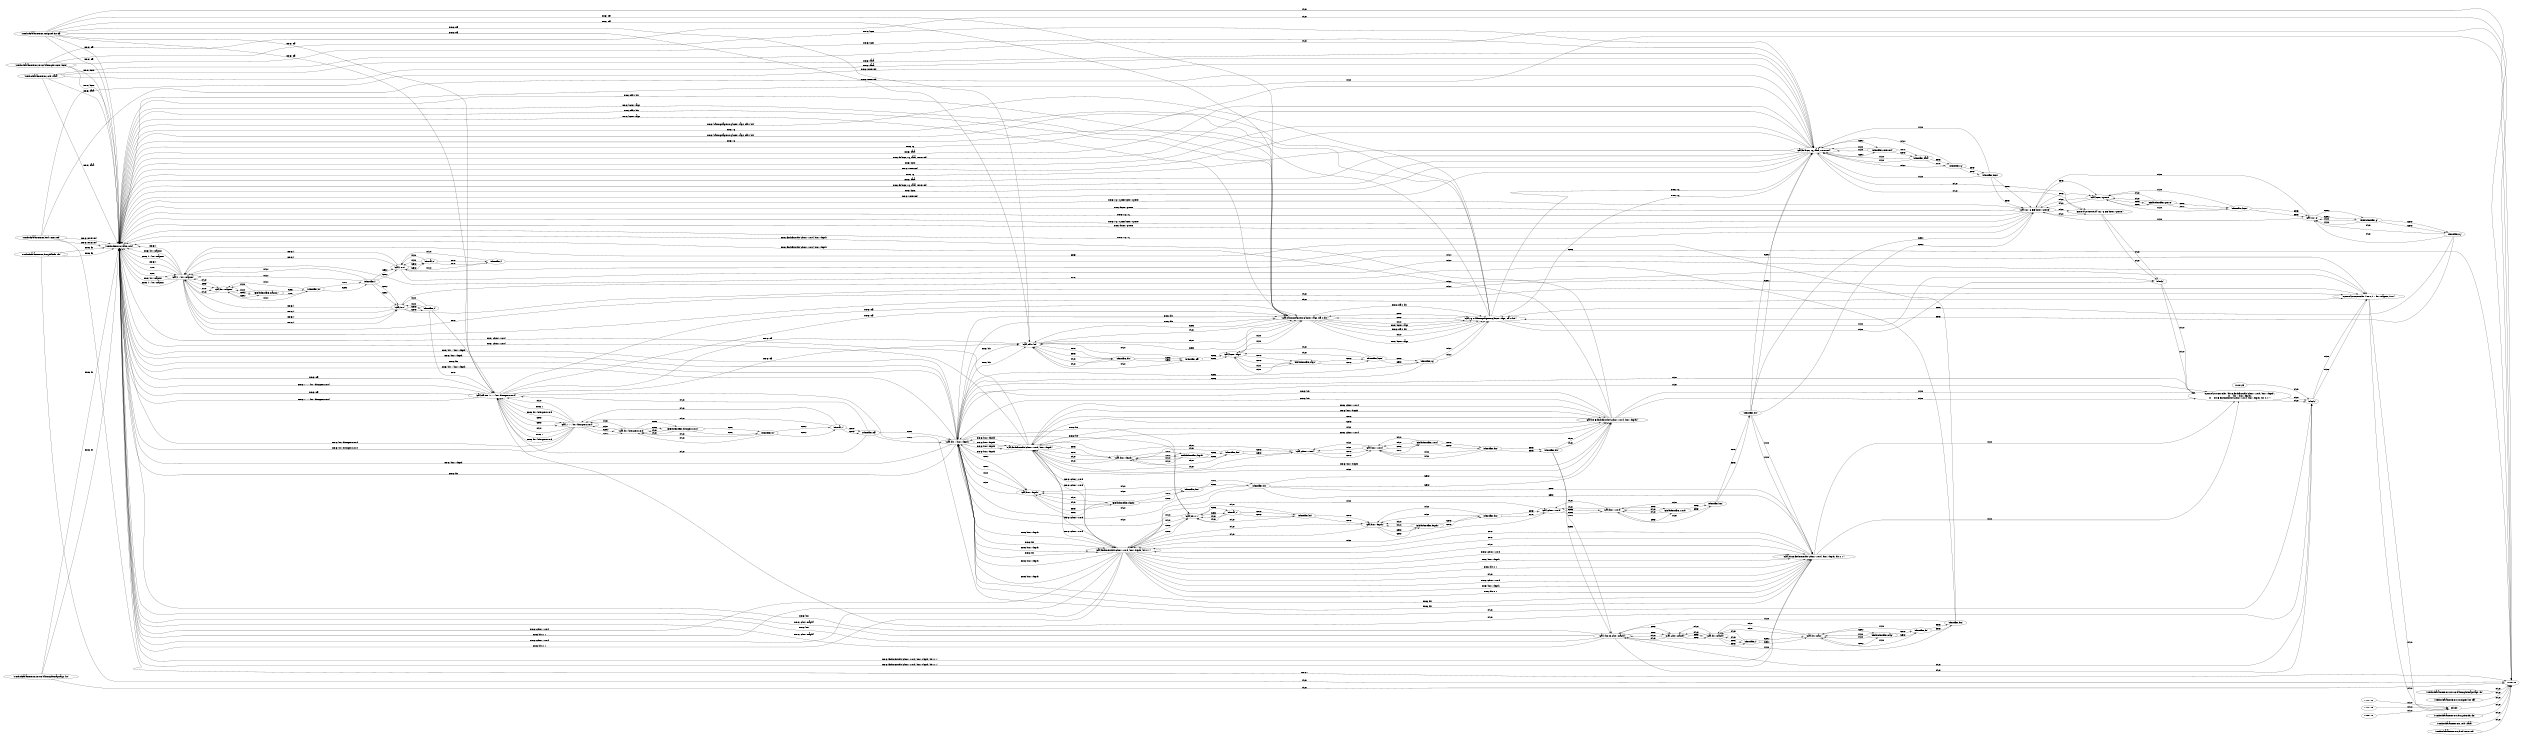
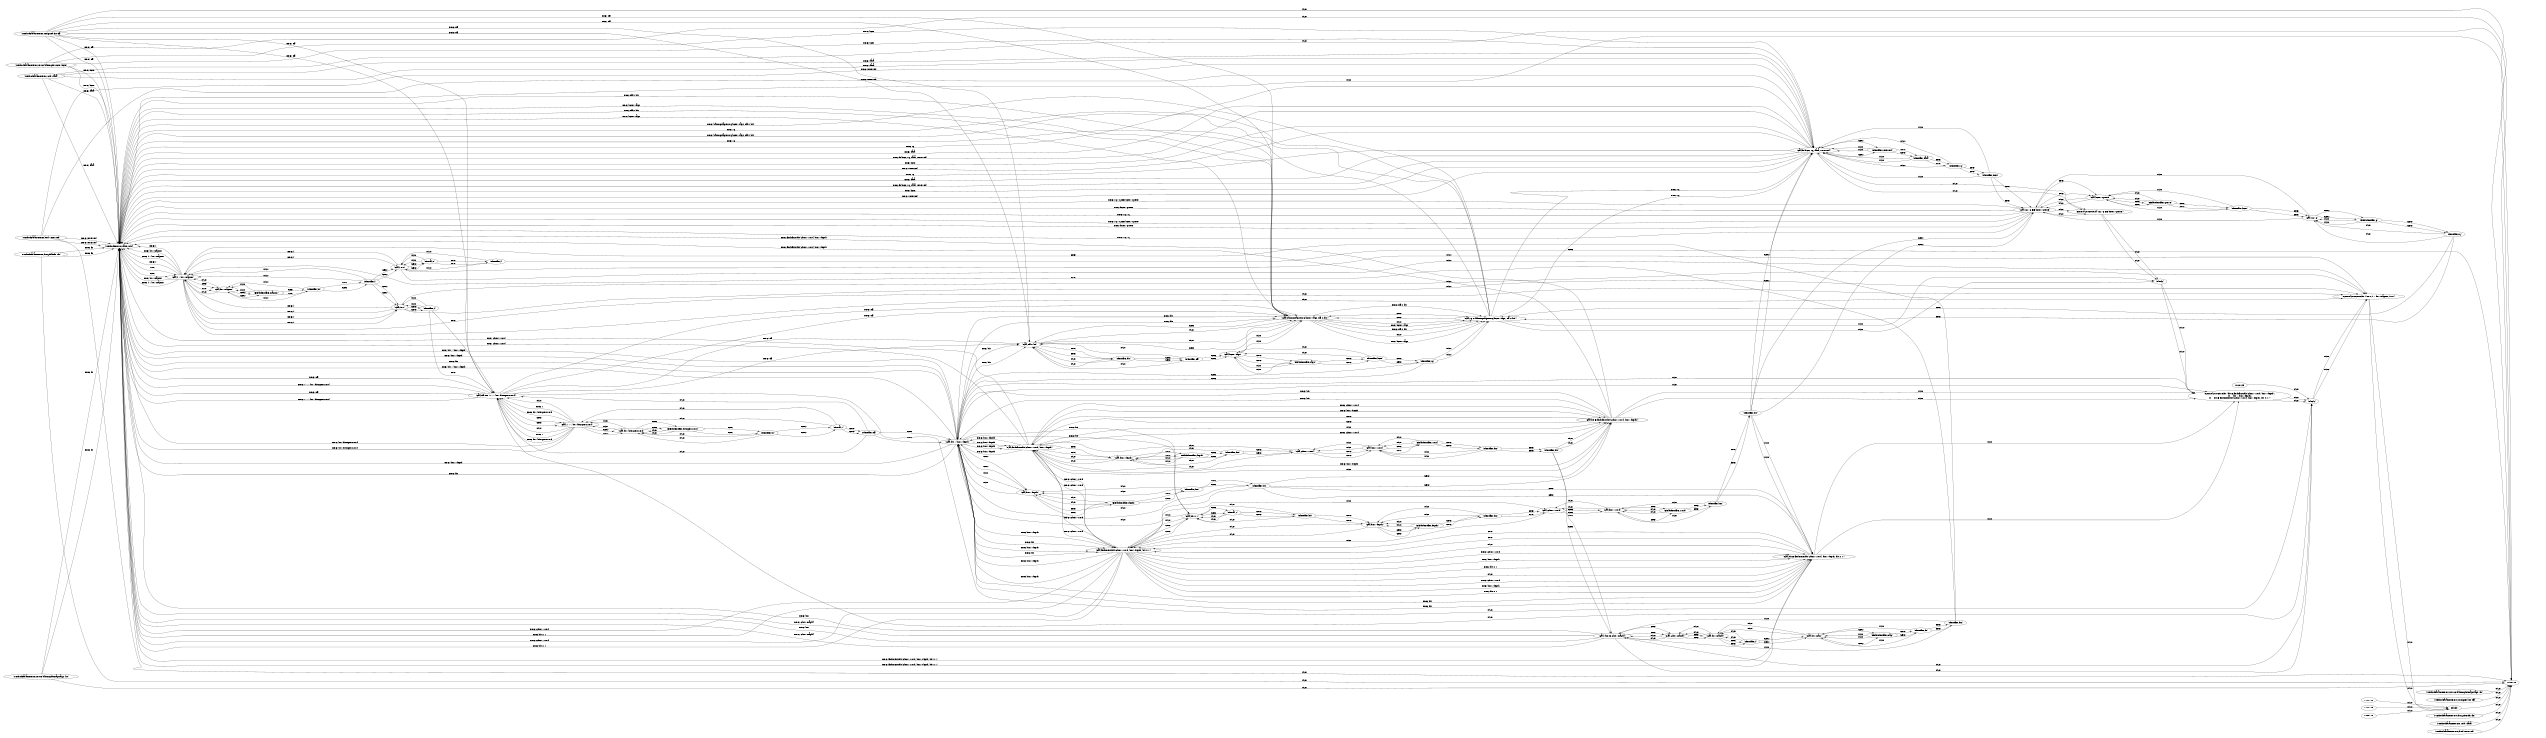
edge "(MethodParameterIn,bool reserved)" -> "1000100": label "DDG: 1" -> "AST: "
